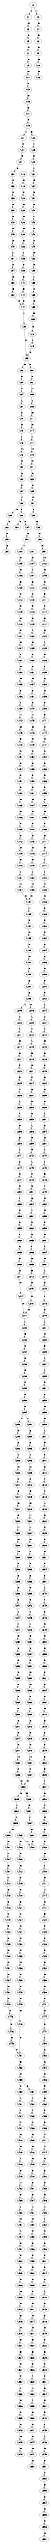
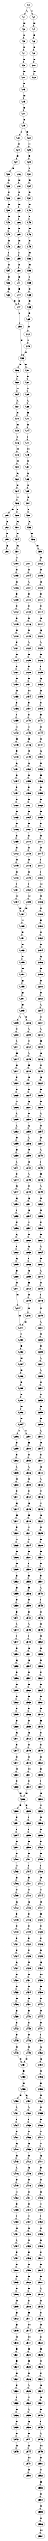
edge "S88" -> "S94": now "S91" -> "S94"
edge "S403" -> "S400": reversed
node "S548": removed
